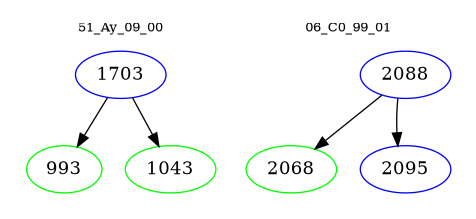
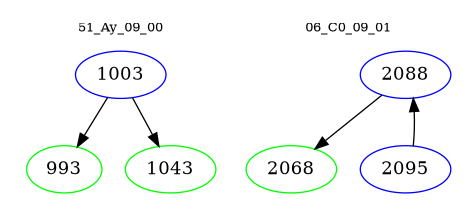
cluster "06_C0_99_01": label "06_C0_99_01" -> "06_C0_09_01"
node "1703": label "1703" -> "1003"
edge "2088" -> "2095": reversed
